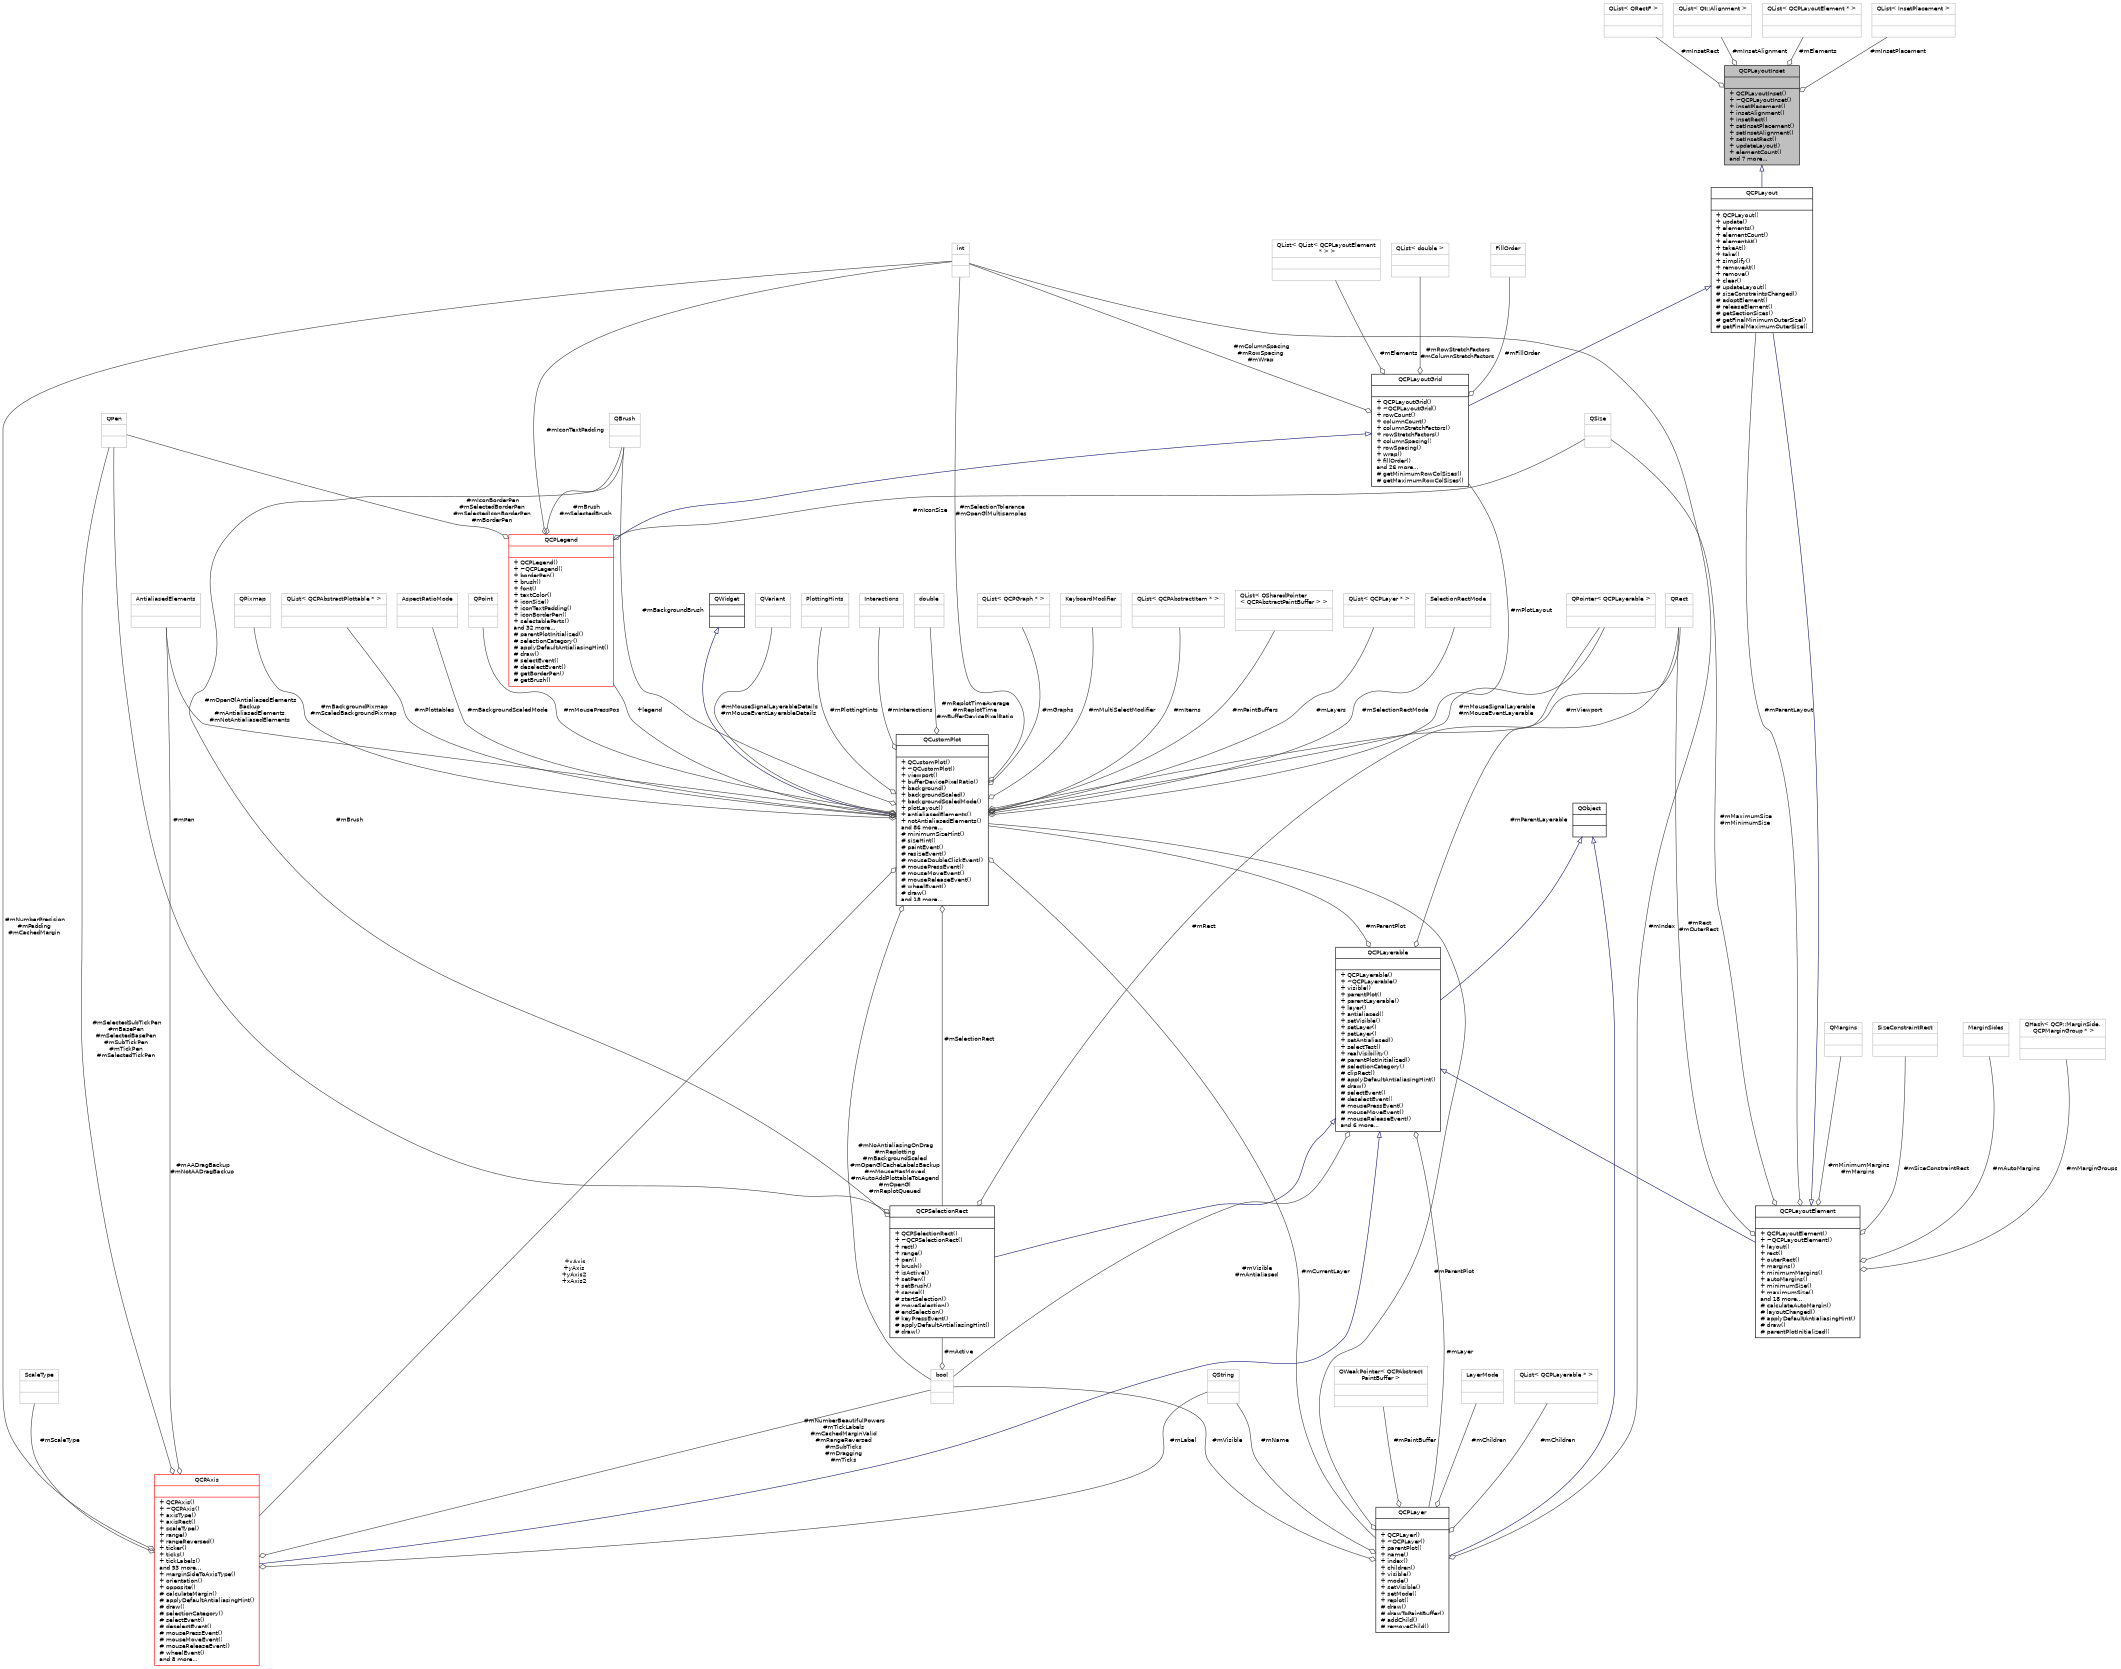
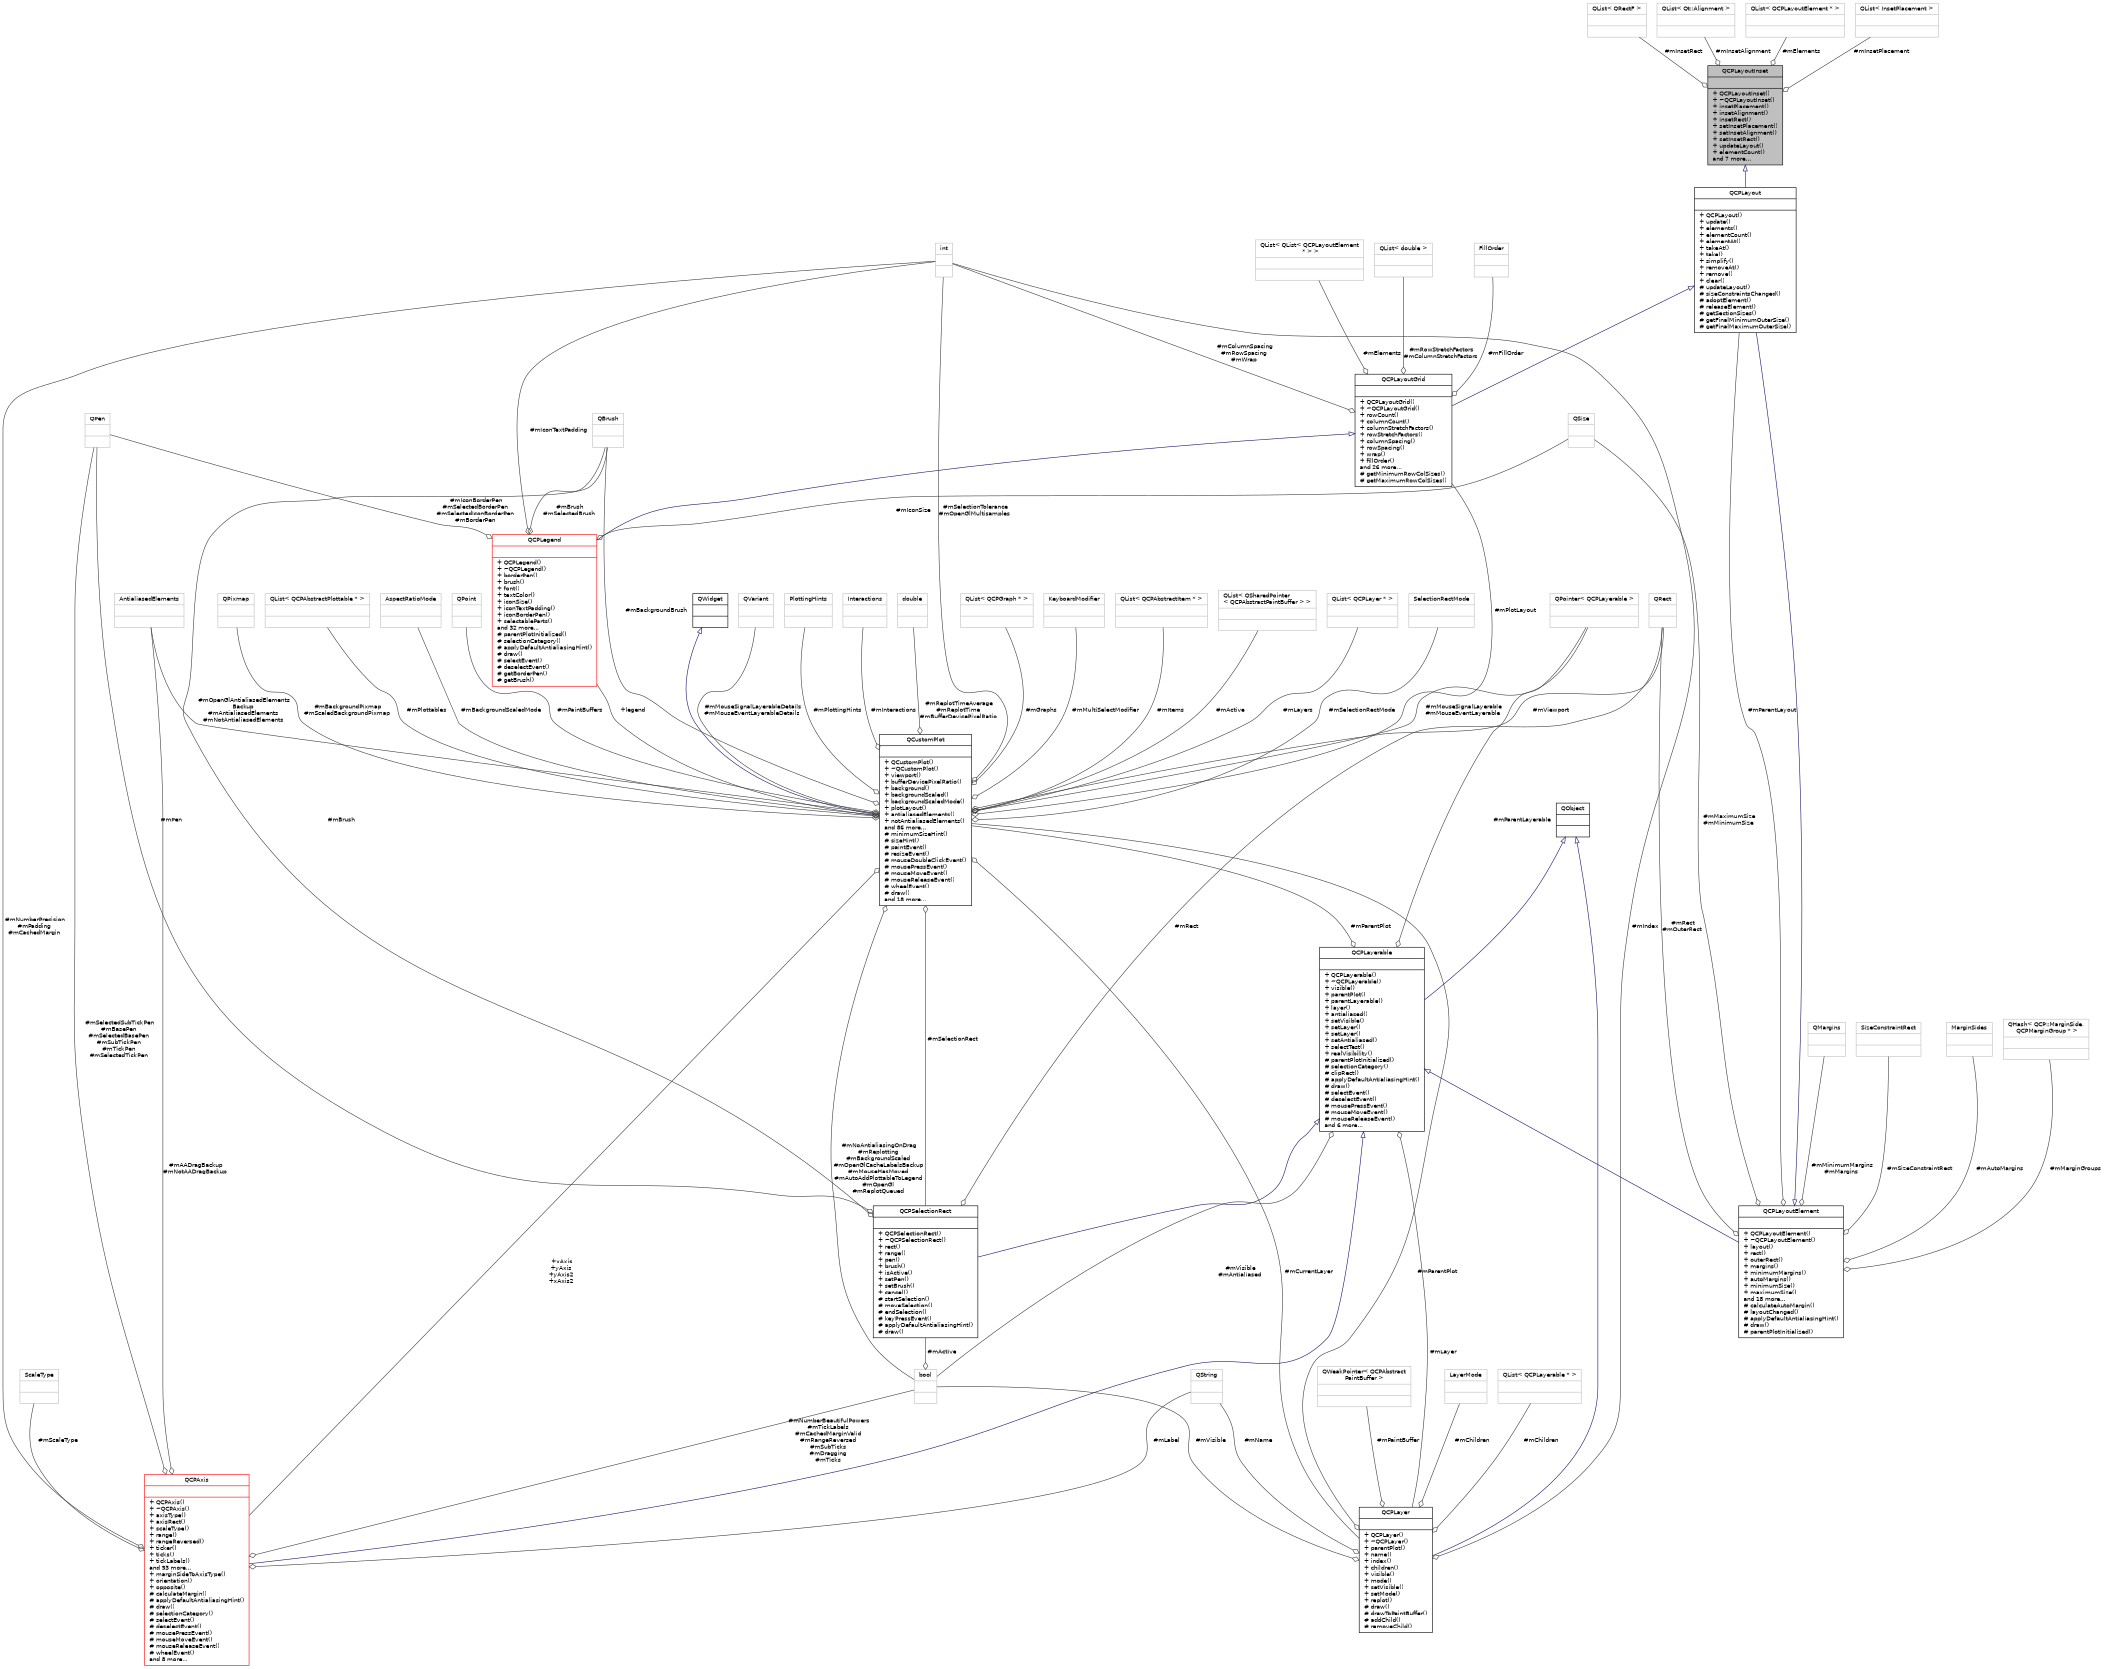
edge "QPoint" -> "QCustomPlot": label " #mMousePressPos" -> " #mPaintBuffers"
edge "QList< QSharedPointer" -> "QCustomPlot": label " #mPaintBuffers" -> " #mActive"
